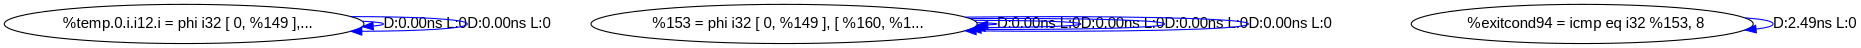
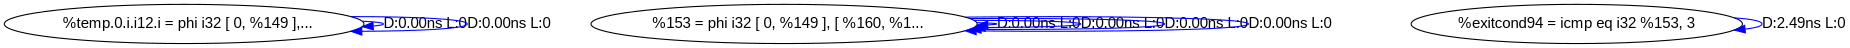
node "%exitcond94 = icmp eq i32 %153, 8": label "%exitcond94 = icmp eq i32 %153, 8" -> "%exitcond94 = icmp eq i32 %153, 3"
